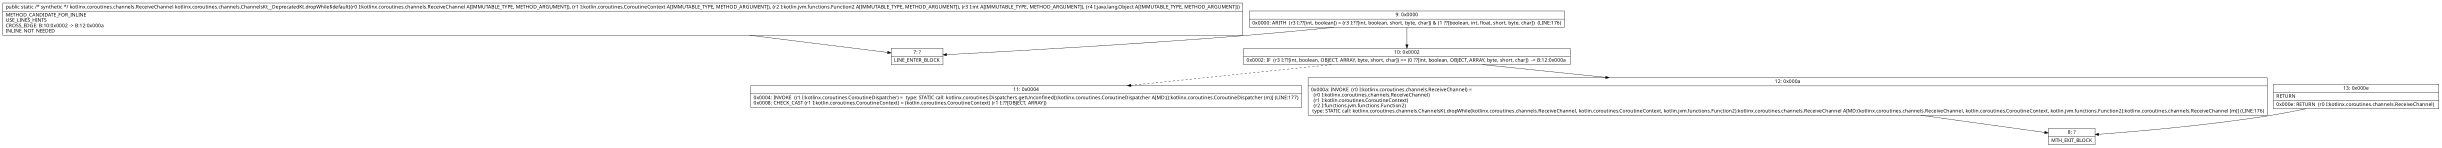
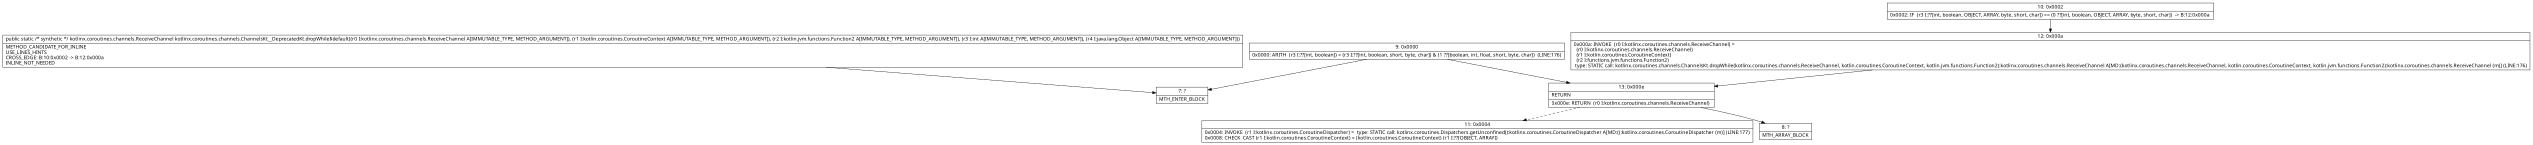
edge "9: 0x0000" -> "10: 0x0002": now "9: 0x0000" -> "13: 0x000e"
node "7: ?": text "LINE_ENTER_BLOCK" -> "MTH_ENTER_BLOCK"
edge "10: 0x0002" -> "11: 0x0004": now "13: 0x000e" -> "11: 0x0004"
edge "12: 0x000a" -> "8: ?": now "12: 0x000a" -> "13: 0x000e"
node "8: ?": text "MTH_EXIT_BLOCK" -> "MTH_ARRAY_BLOCK"
